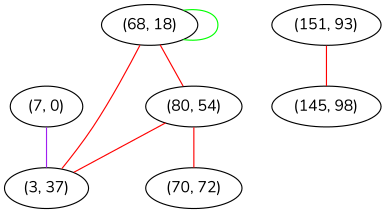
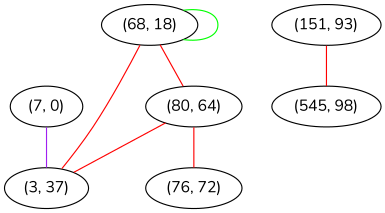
node "(80, 54)": label "(80, 54)" -> "(80, 64)"
node "(145, 98)": label "(145, 98)" -> "(545, 98)"
node "(70, 72)": label "(70, 72)" -> "(76, 72)"
